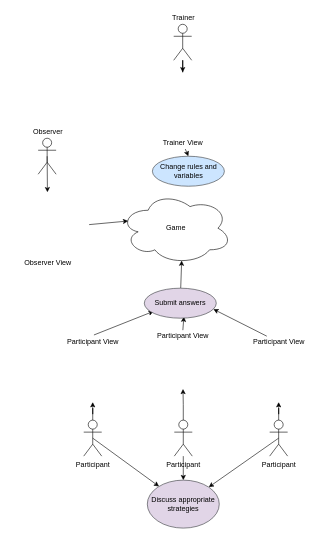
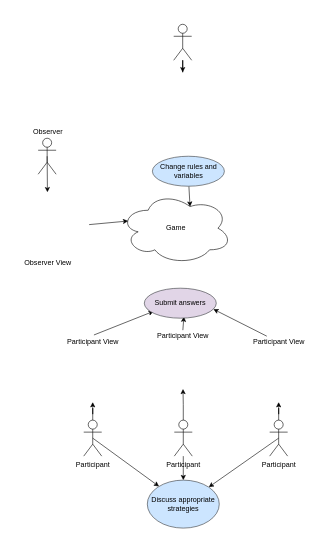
node "Trainer": removed
node "Trainer View": removed
edge "Trainer View" -> "Change rules and variables": removed
edge "Change rules and variables" -> "Game": added
edge "Submit answers" -> "Game": removed
node "Discuss appropriate strategies": fillcolor #e1d5e7 -> #cce5ff
